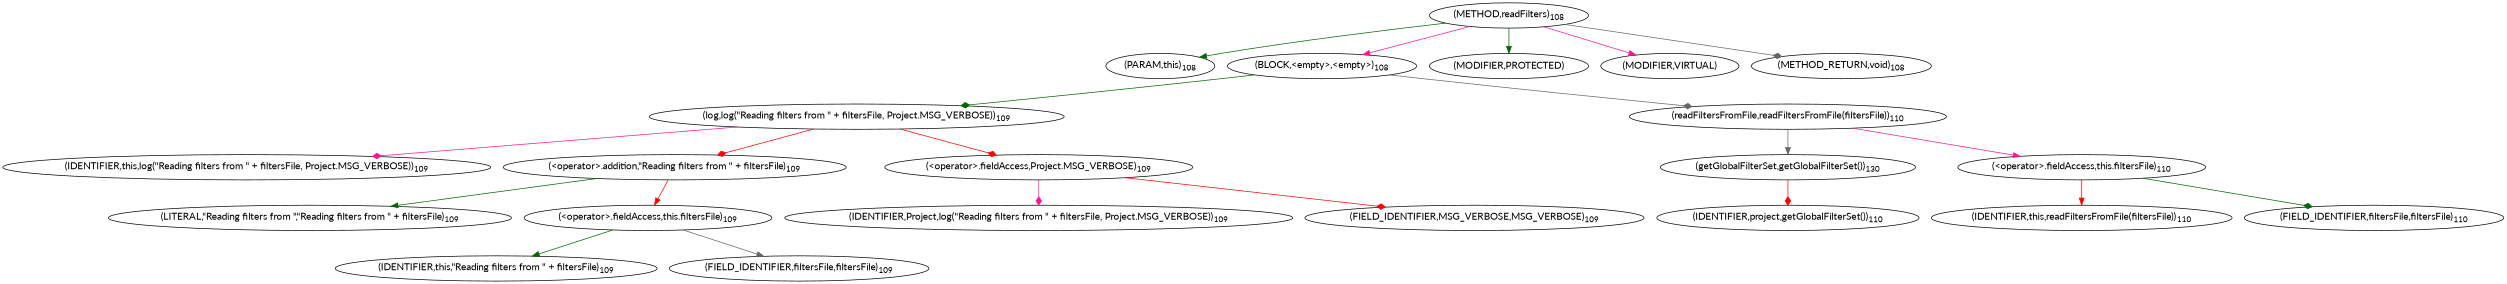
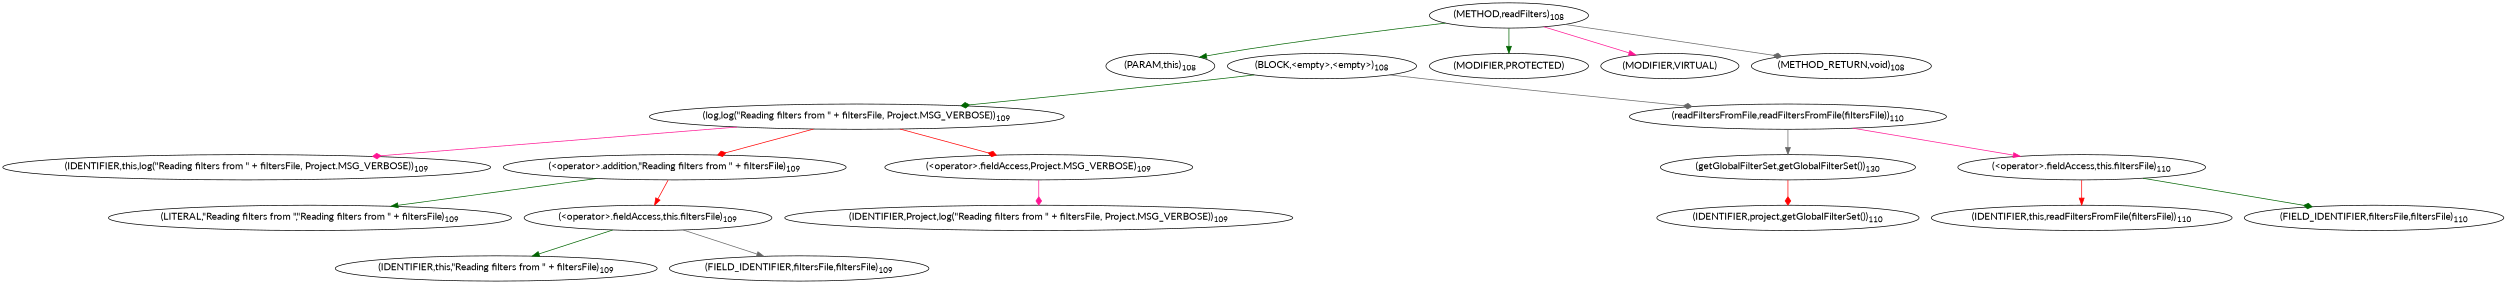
edge "(METHOD,readFilters)" -> "(BLOCK,<empty>,<empty>)": removed
node "(FIELD_IDENTIFIER,MSG_VERBOSE,MSG_VERBOSE)": removed
